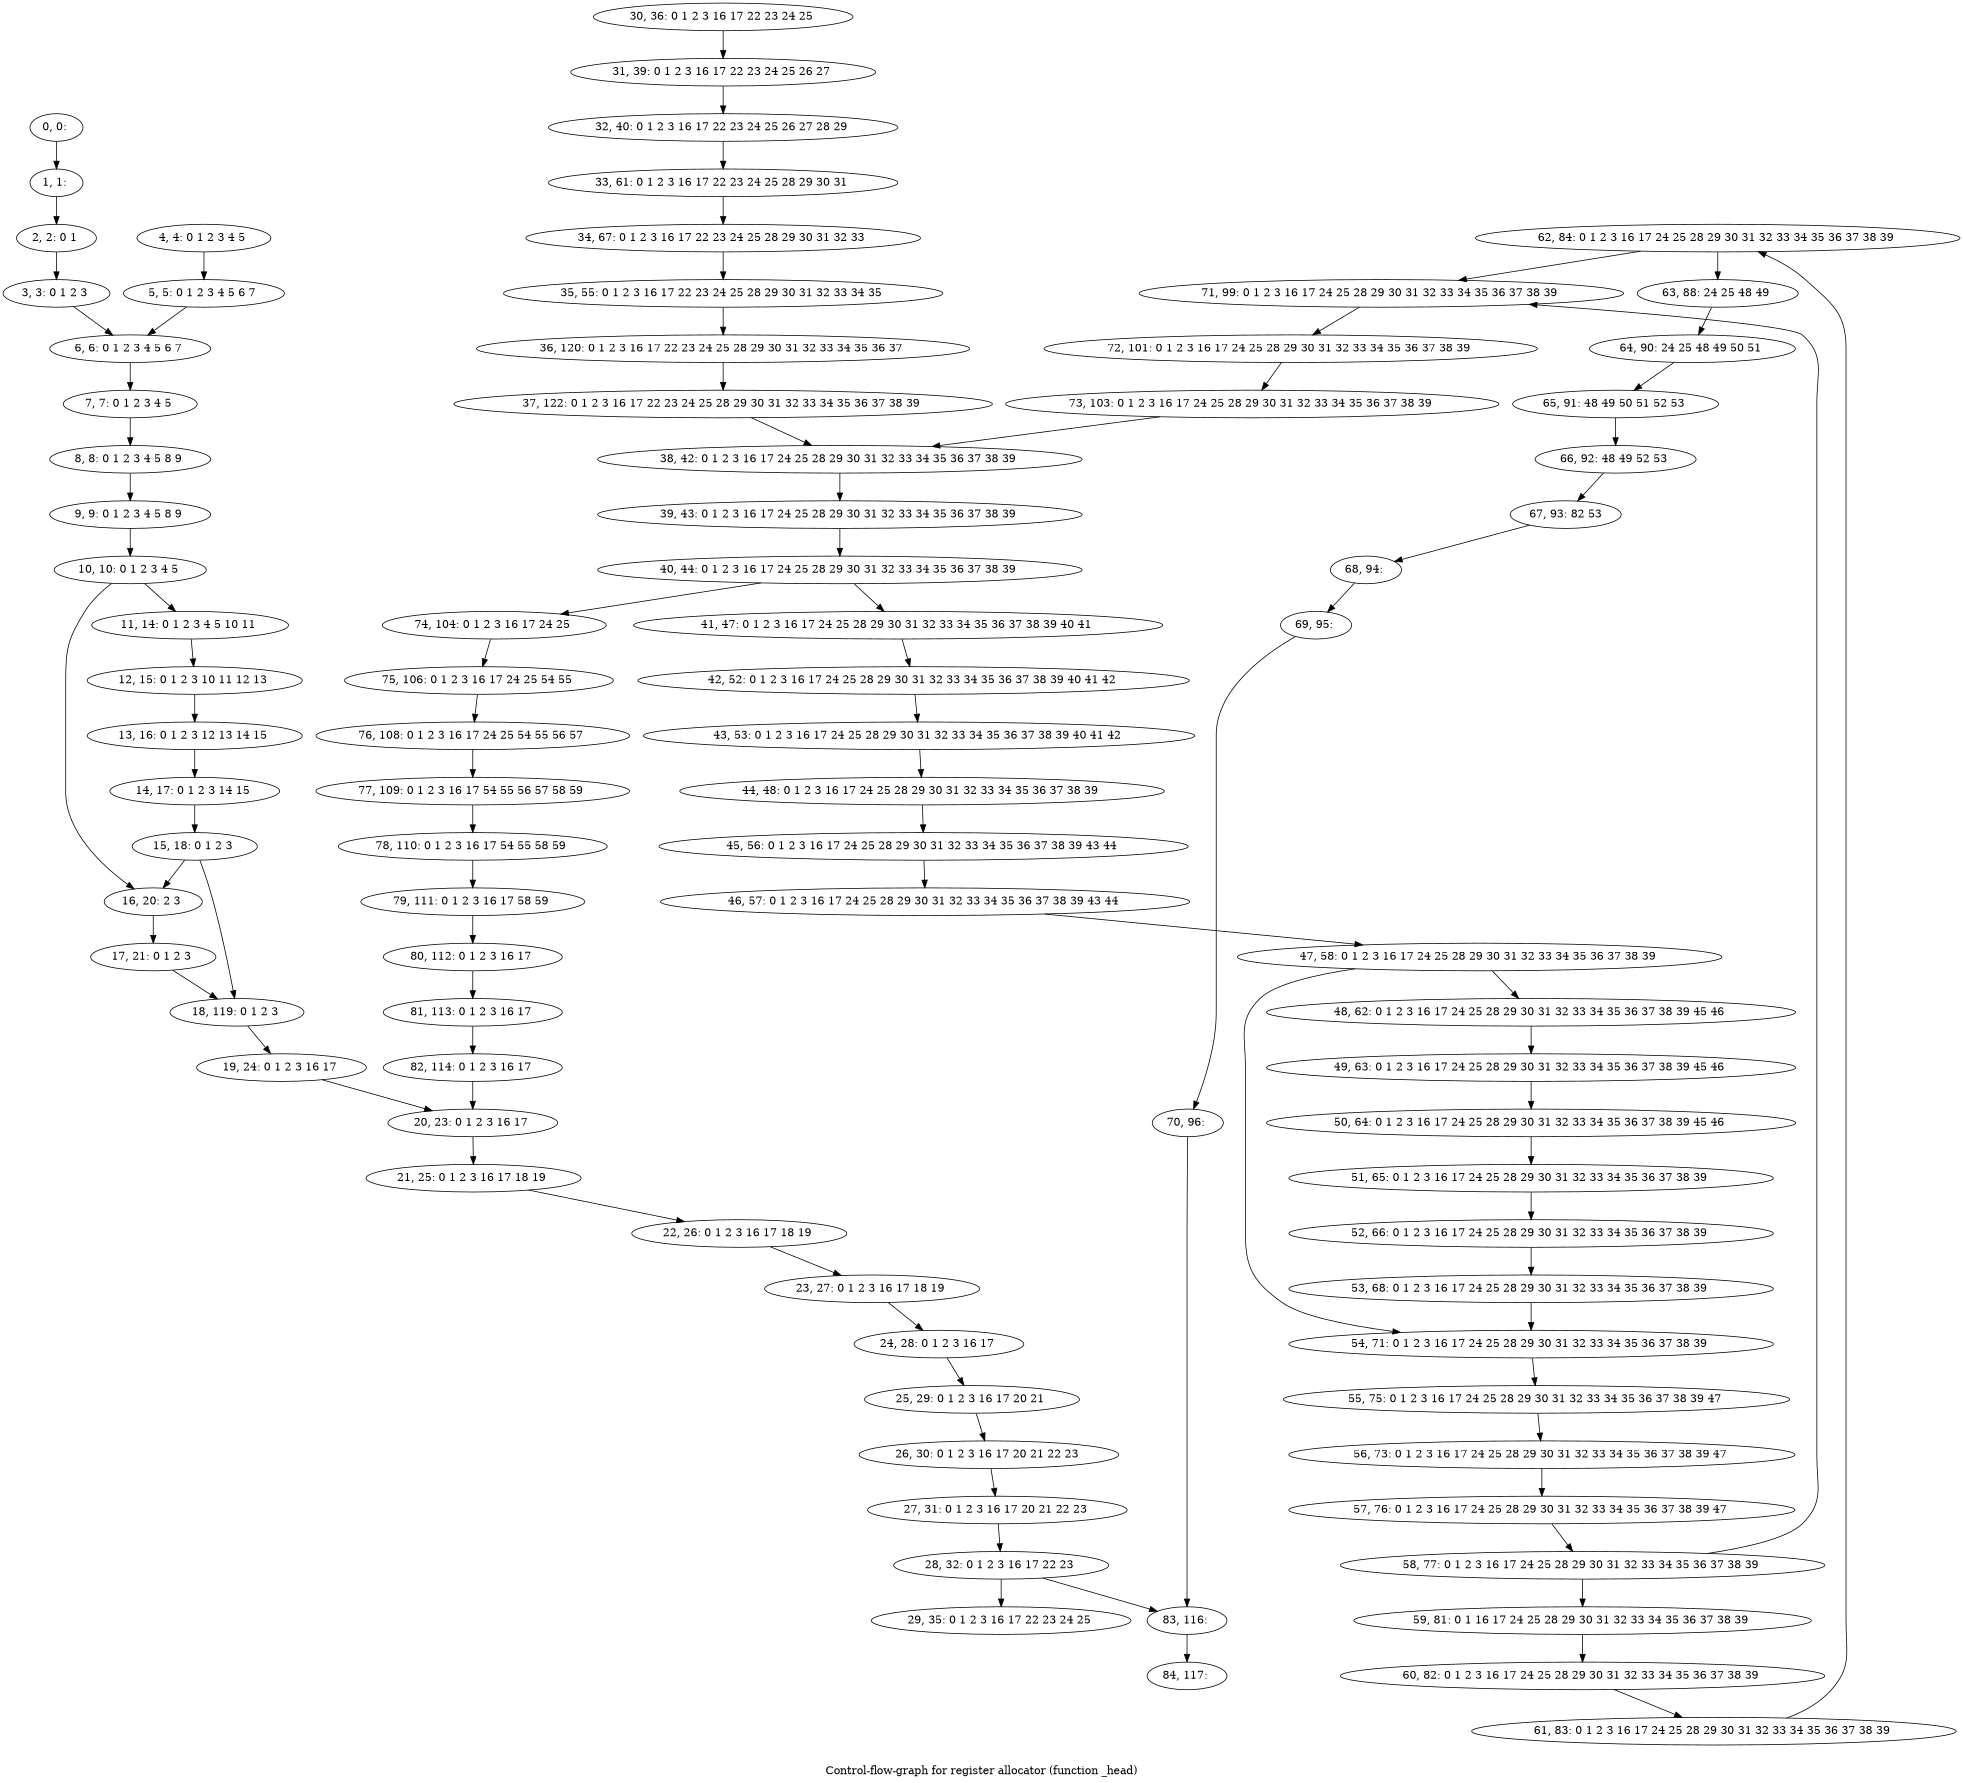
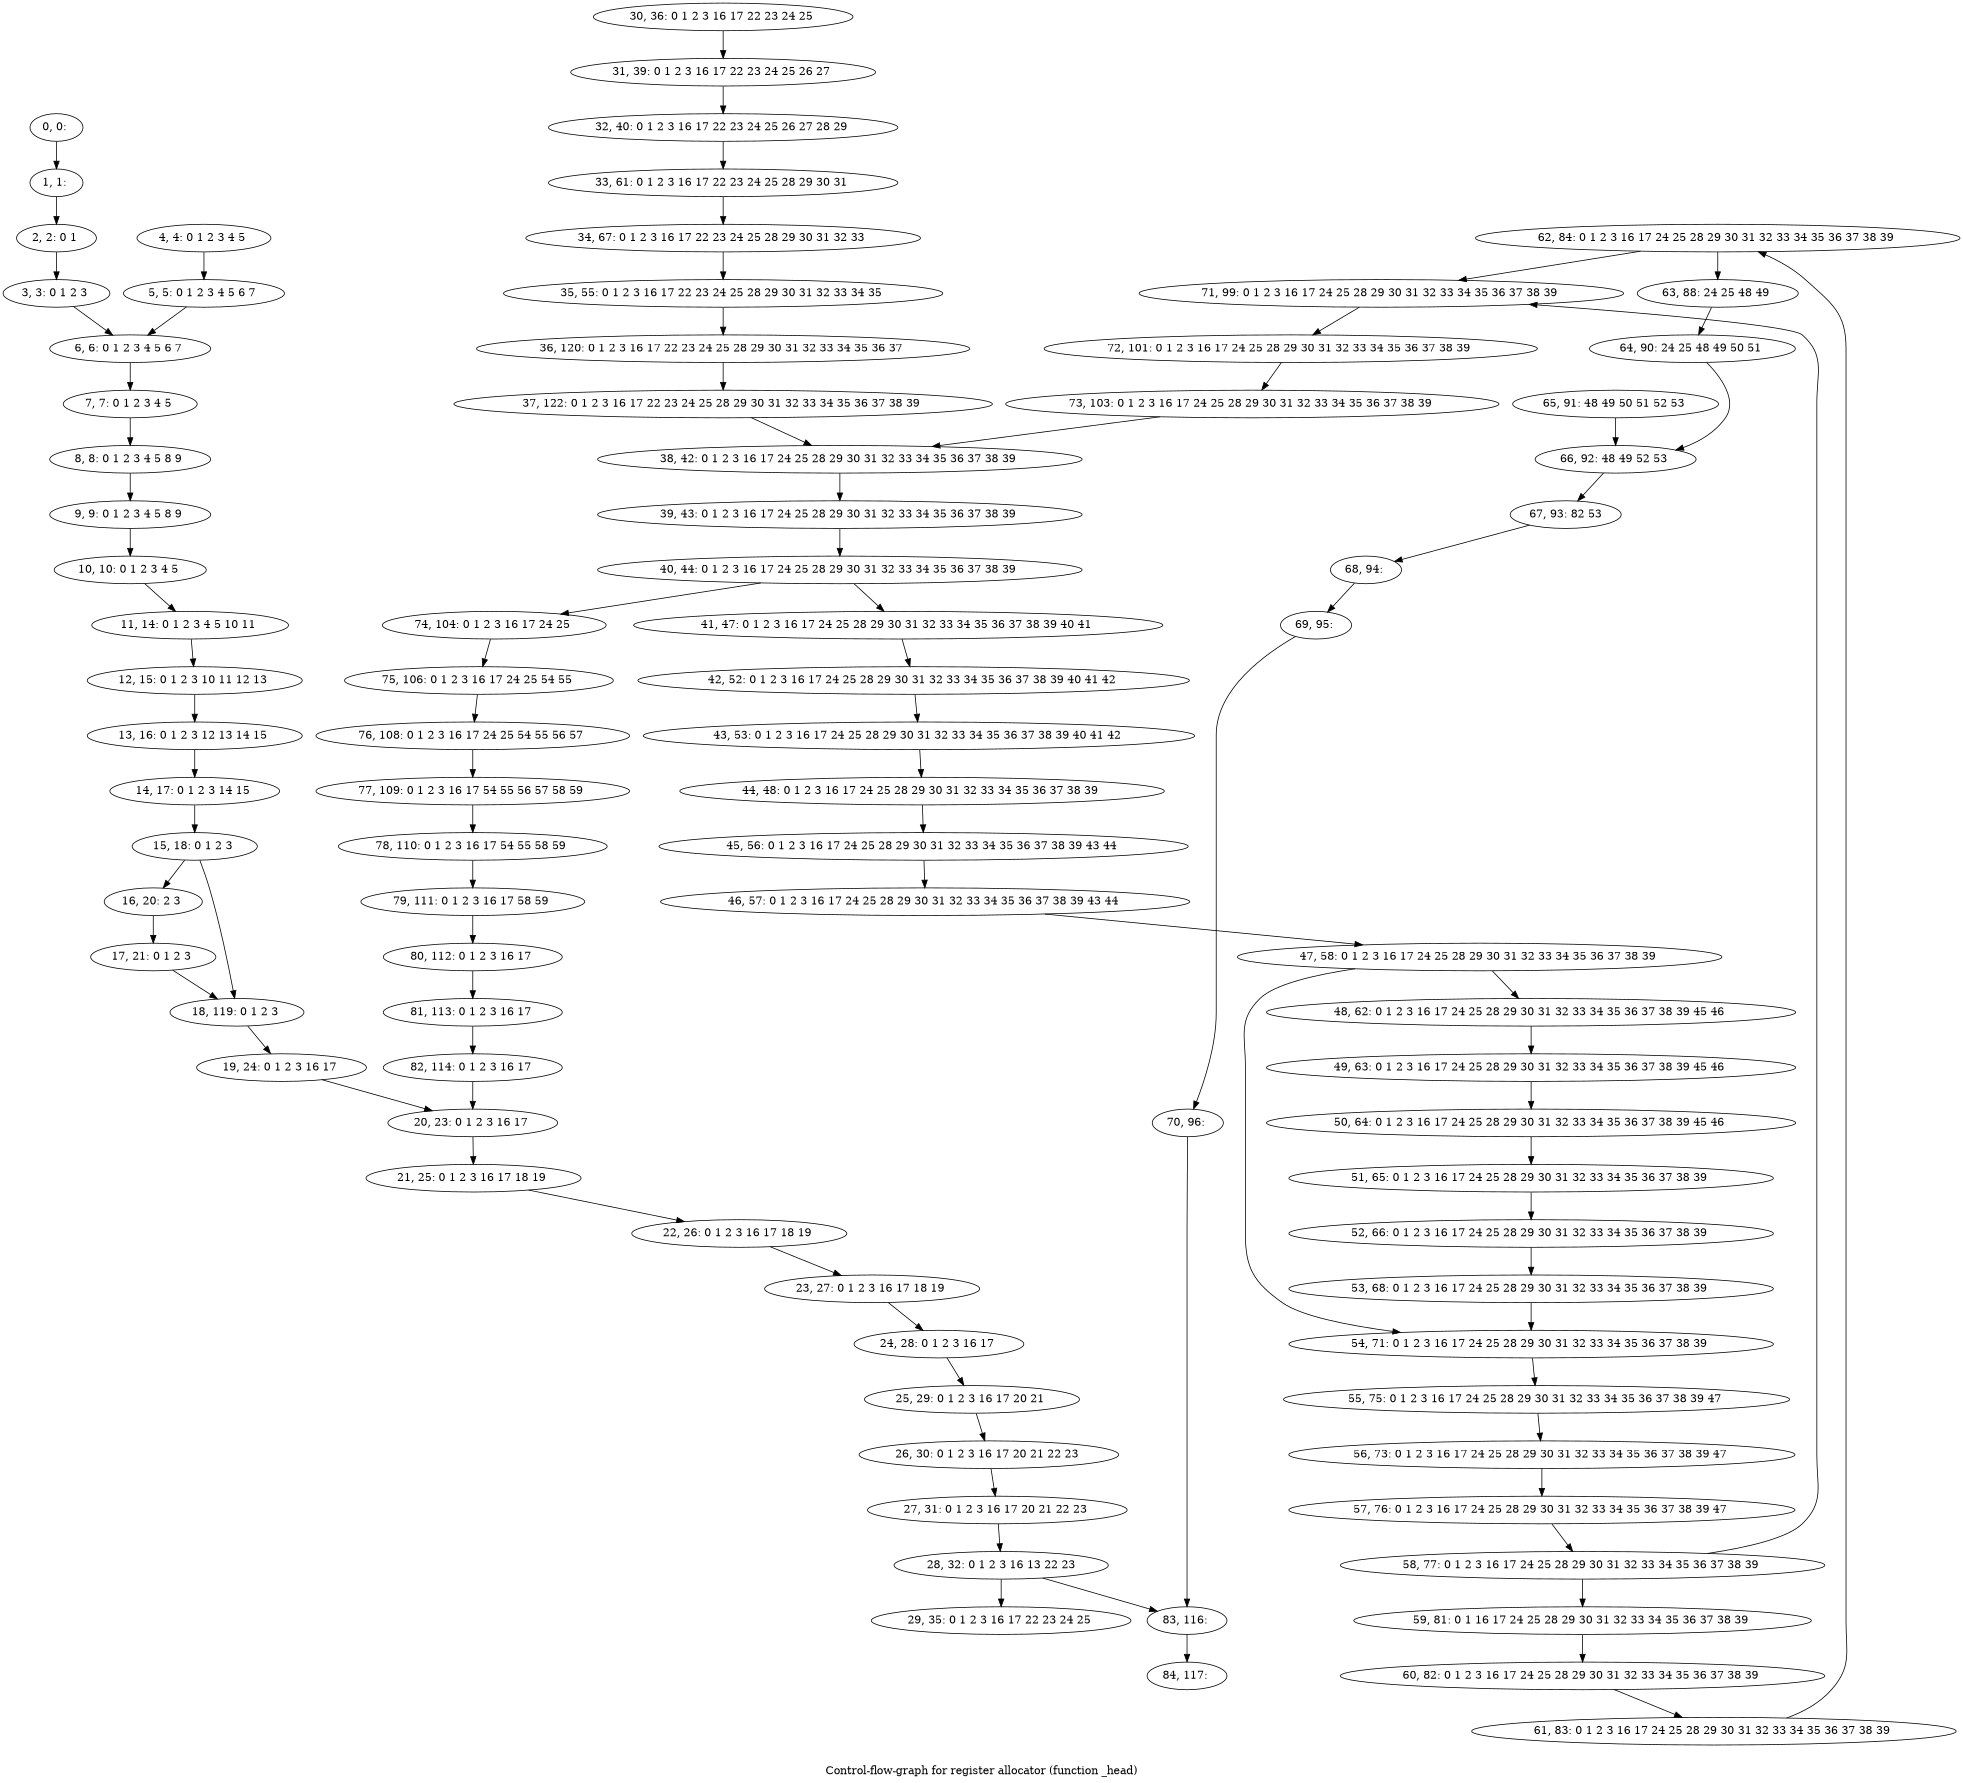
edge "64, 90: 24 25 48 49 50 51" -> "65, 91: 48 49 50 51 52 53": now "64, 90: 24 25 48 49 50 51" -> "66, 92: 48 49 52 53"
edge "10, 10: 0 1 2 3 4 5" -> "16, 20: 2 3": removed
node "28, 32: 0 1 2 3 16 17 22 23": label "28, 32: 0 1 2 3 16 17 22 23" -> "28, 32: 0 1 2 3 16 13 22 23"
